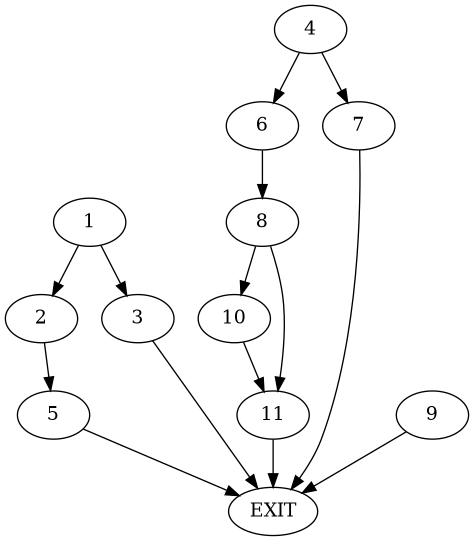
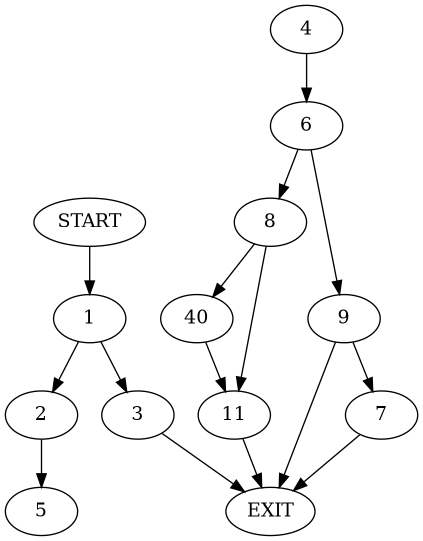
edge "4" -> "7": now "9" -> "7"
edge "6" -> "9": added
node "START": added
node "10": label "10" -> "40"
edge "5" -> "EXIT": removed
